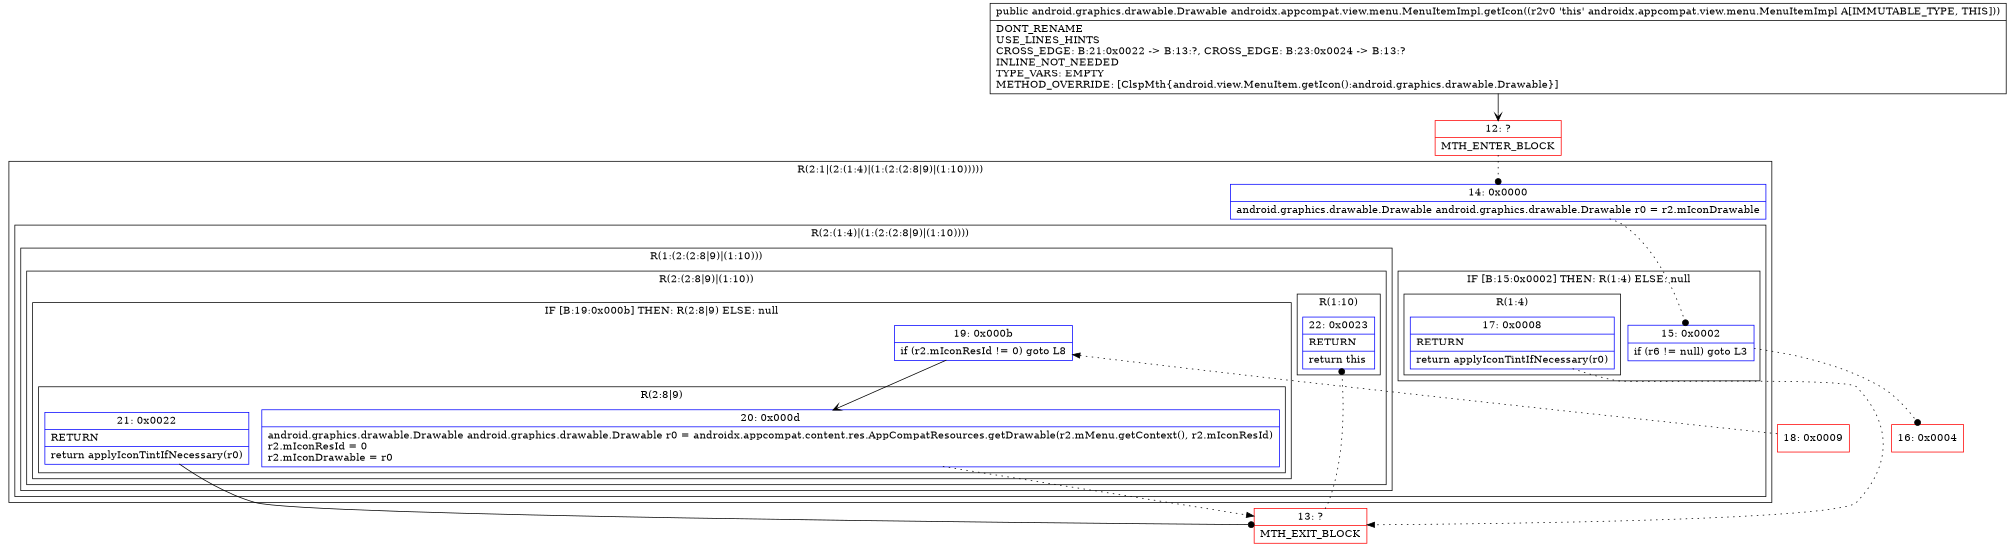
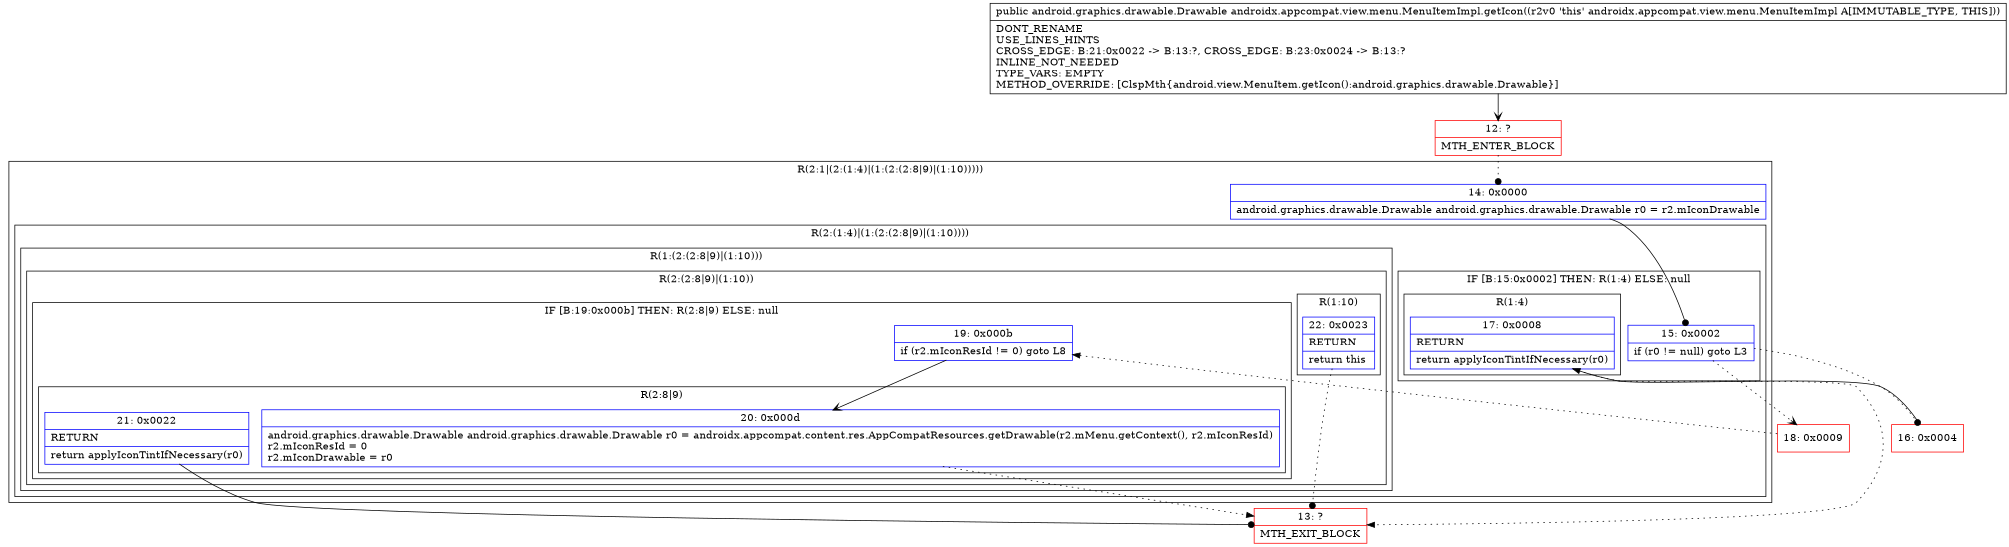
edge "14: 0x0000" -> "15: 0x0002": style dotted -> solid
node "15: 0x0002": text "if (r6 != null) goto L3" -> "if (r0 != null) goto L3"
edge "16: 0x0004" -> "17: 0x0008": added
edge "15: 0x0002" -> "18: 0x0009": added
edge "13: ?" -> "22: 0x0023": reversed
